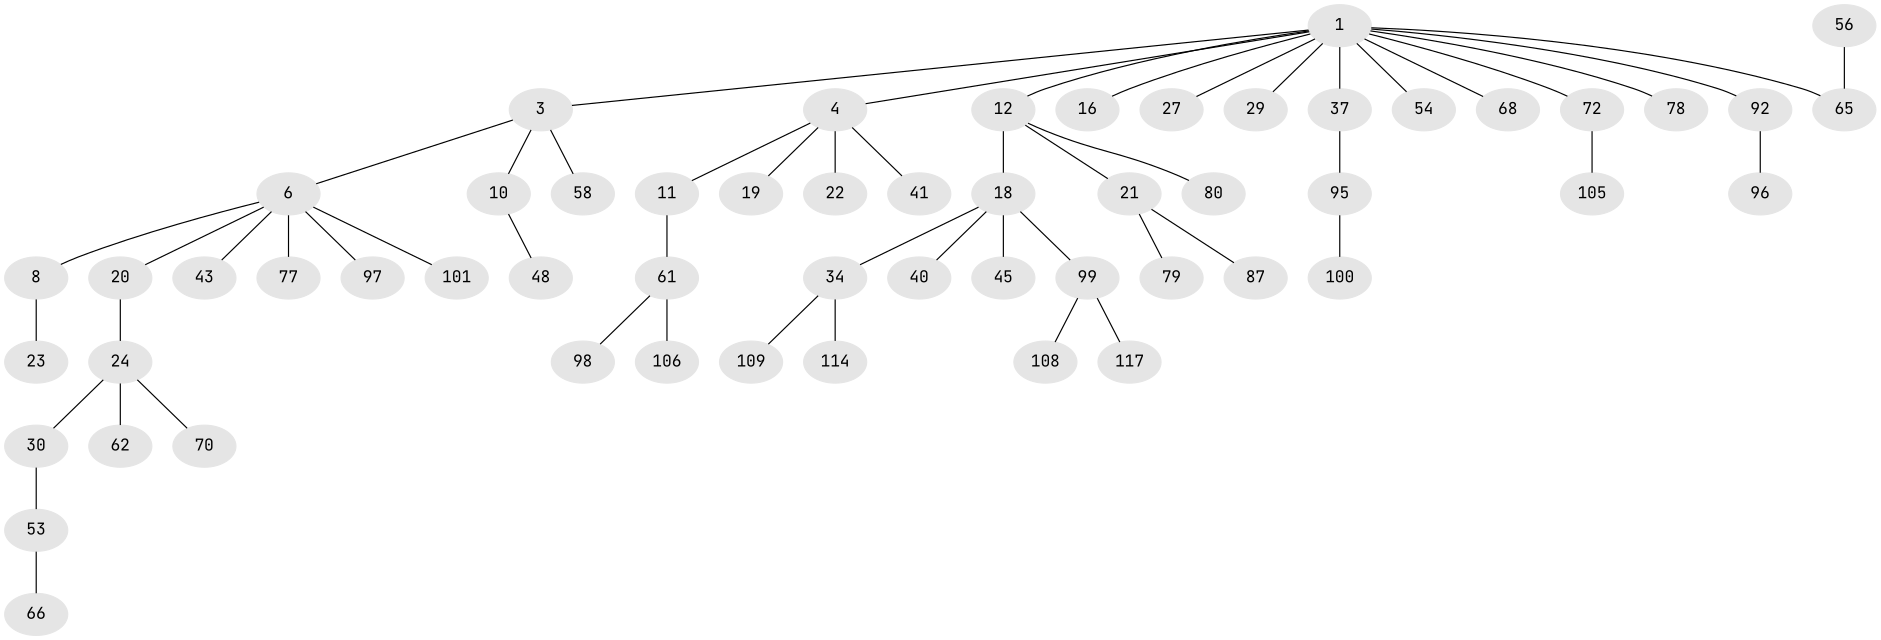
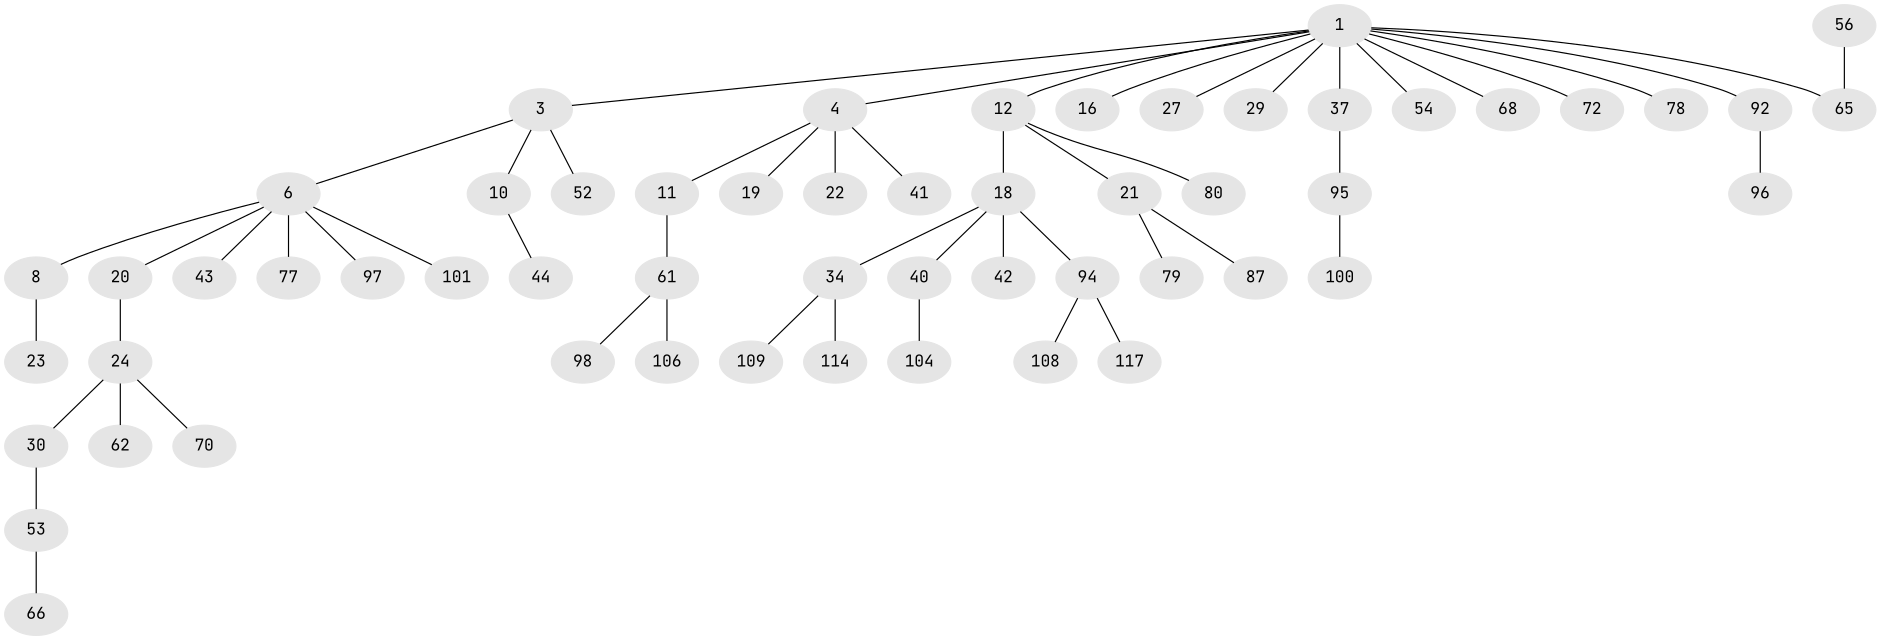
node "58": label "58" -> "52"
node "105": removed
node "48": label "48" -> "44"
node "45": label "45" -> "42"
node "99": label "99" -> "94"
node "104": added
